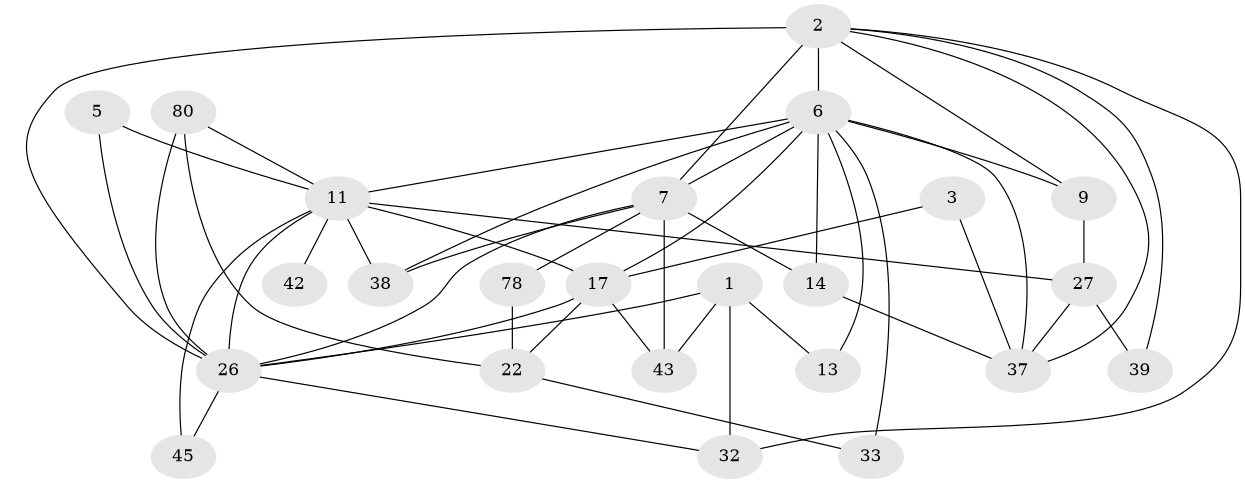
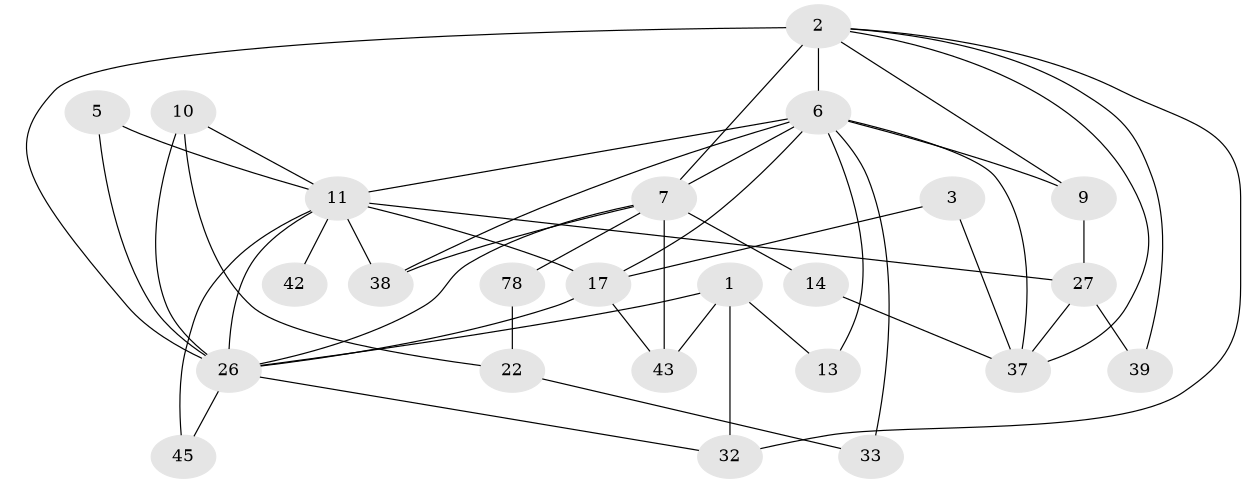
node "80": label "80" -> "10"
edge "6" -- "14": removed
edge "17" -- "22": removed
